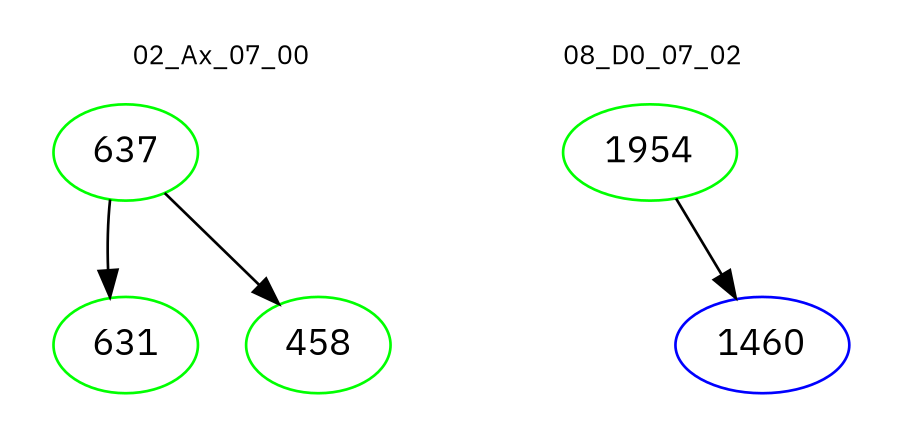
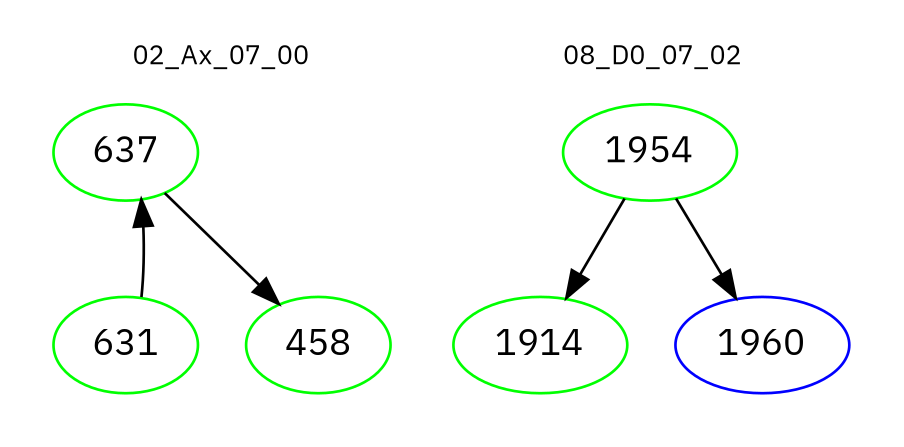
edge "637" -> "631": reversed
node "1914": added
node "1460": label "1460" -> "1960"
